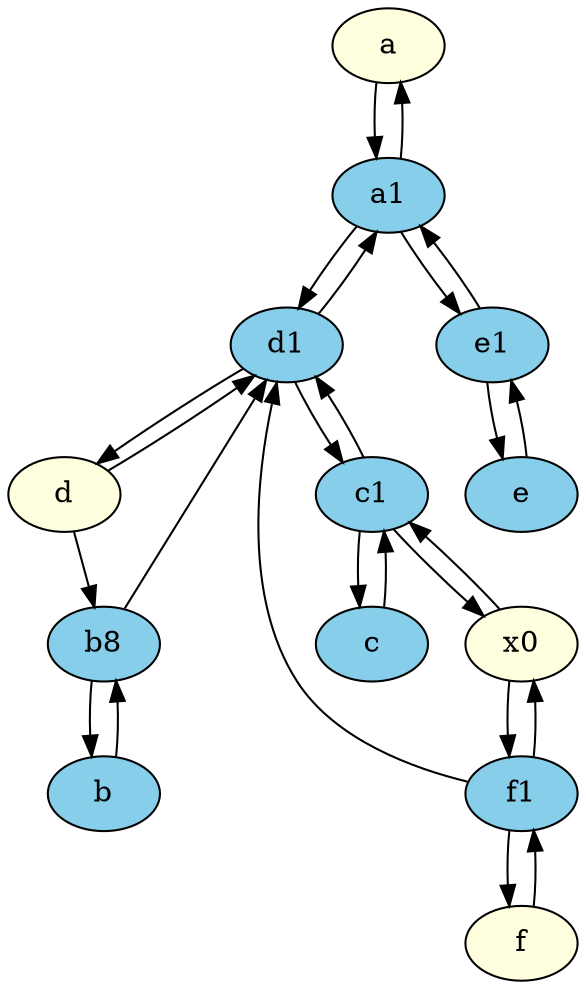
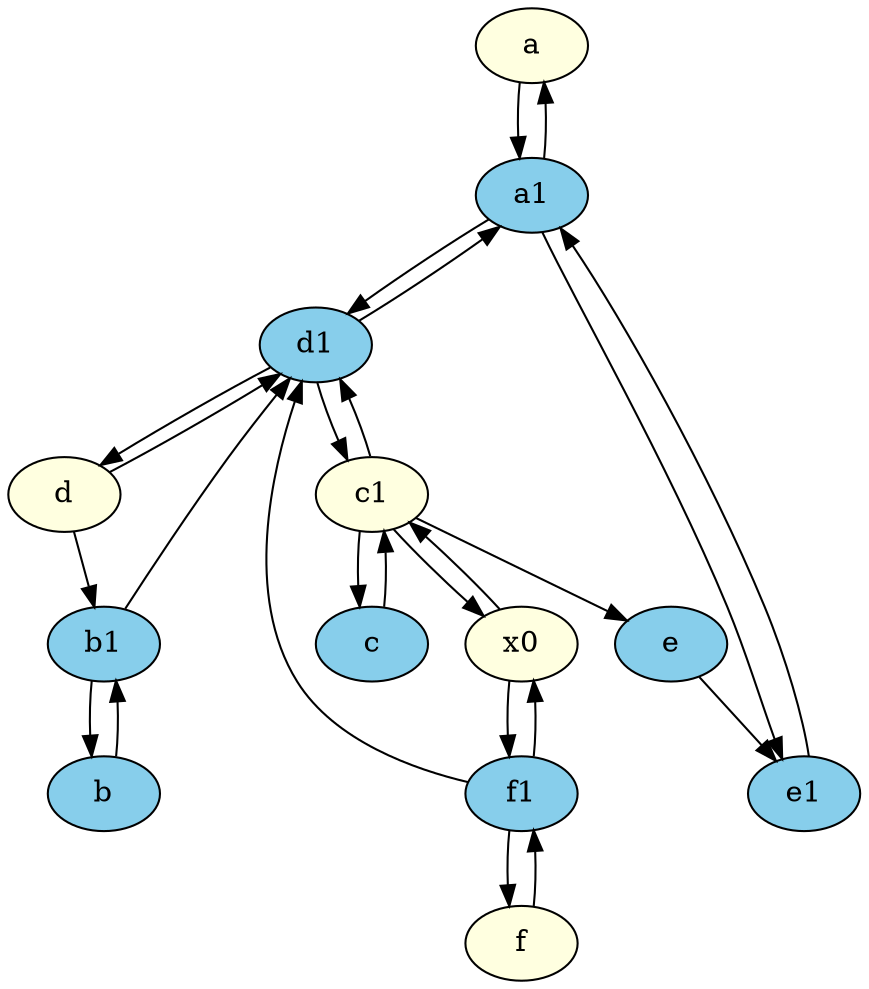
edge "e1" -> "e": now "c1" -> "e"
node "c1": fillcolor skyblue -> lightyellow
node "b8": label "b8" -> "b1"
